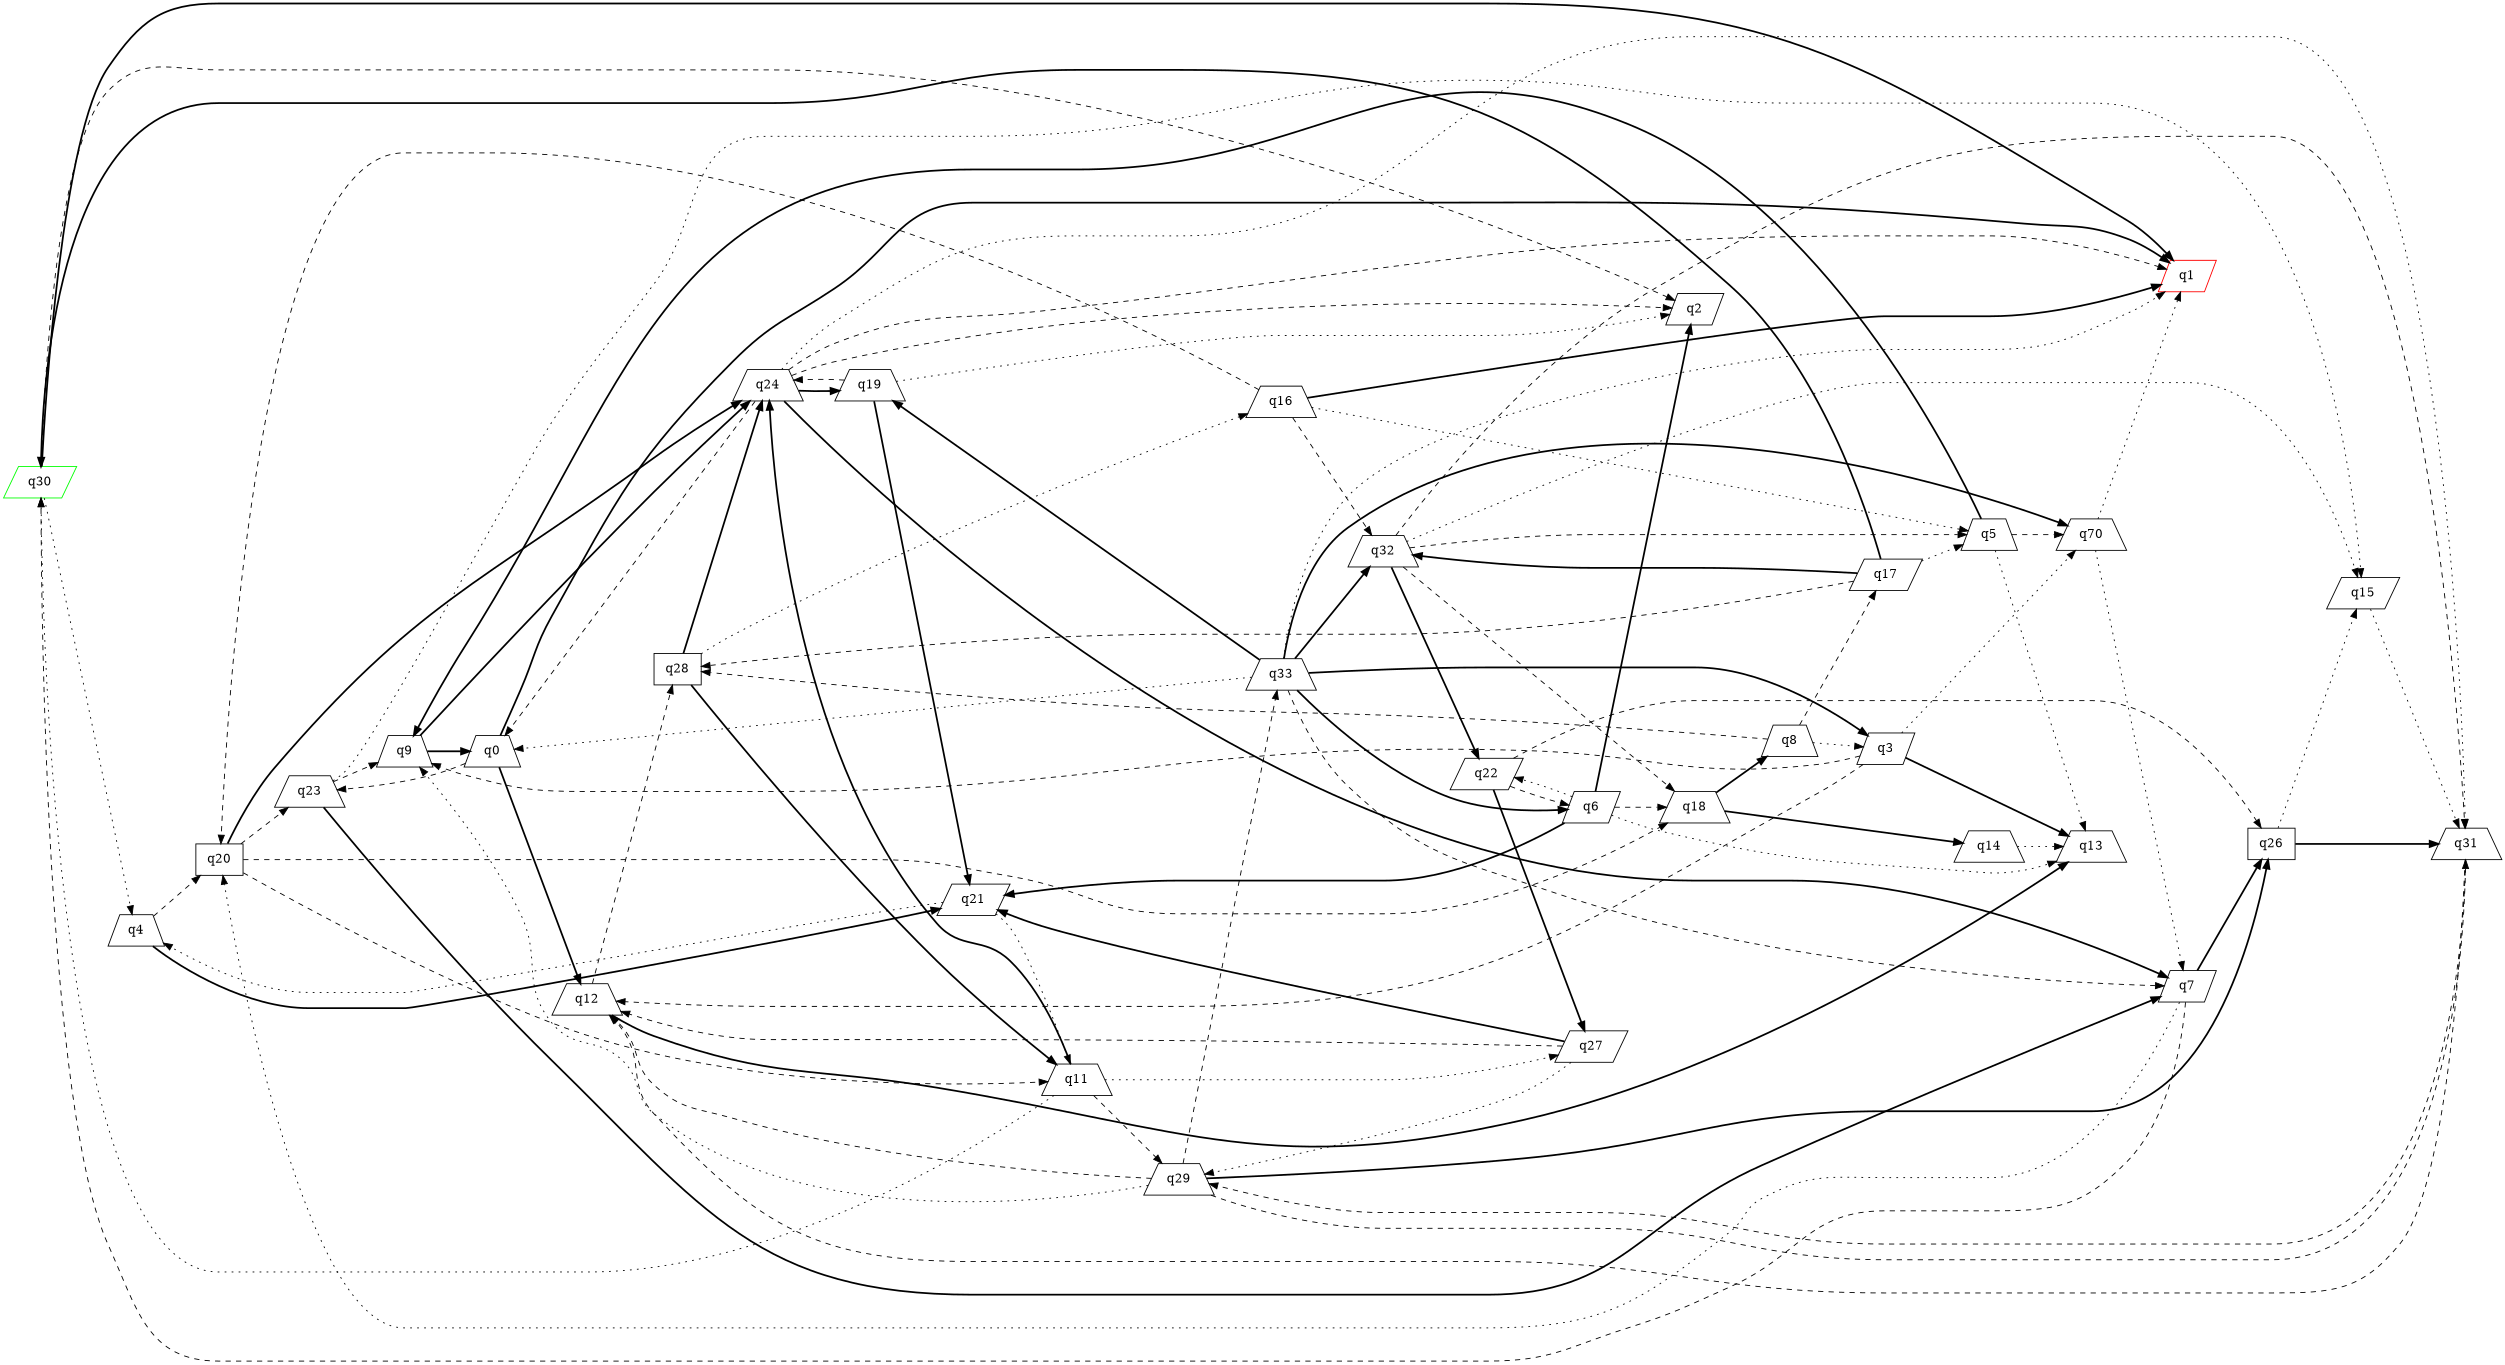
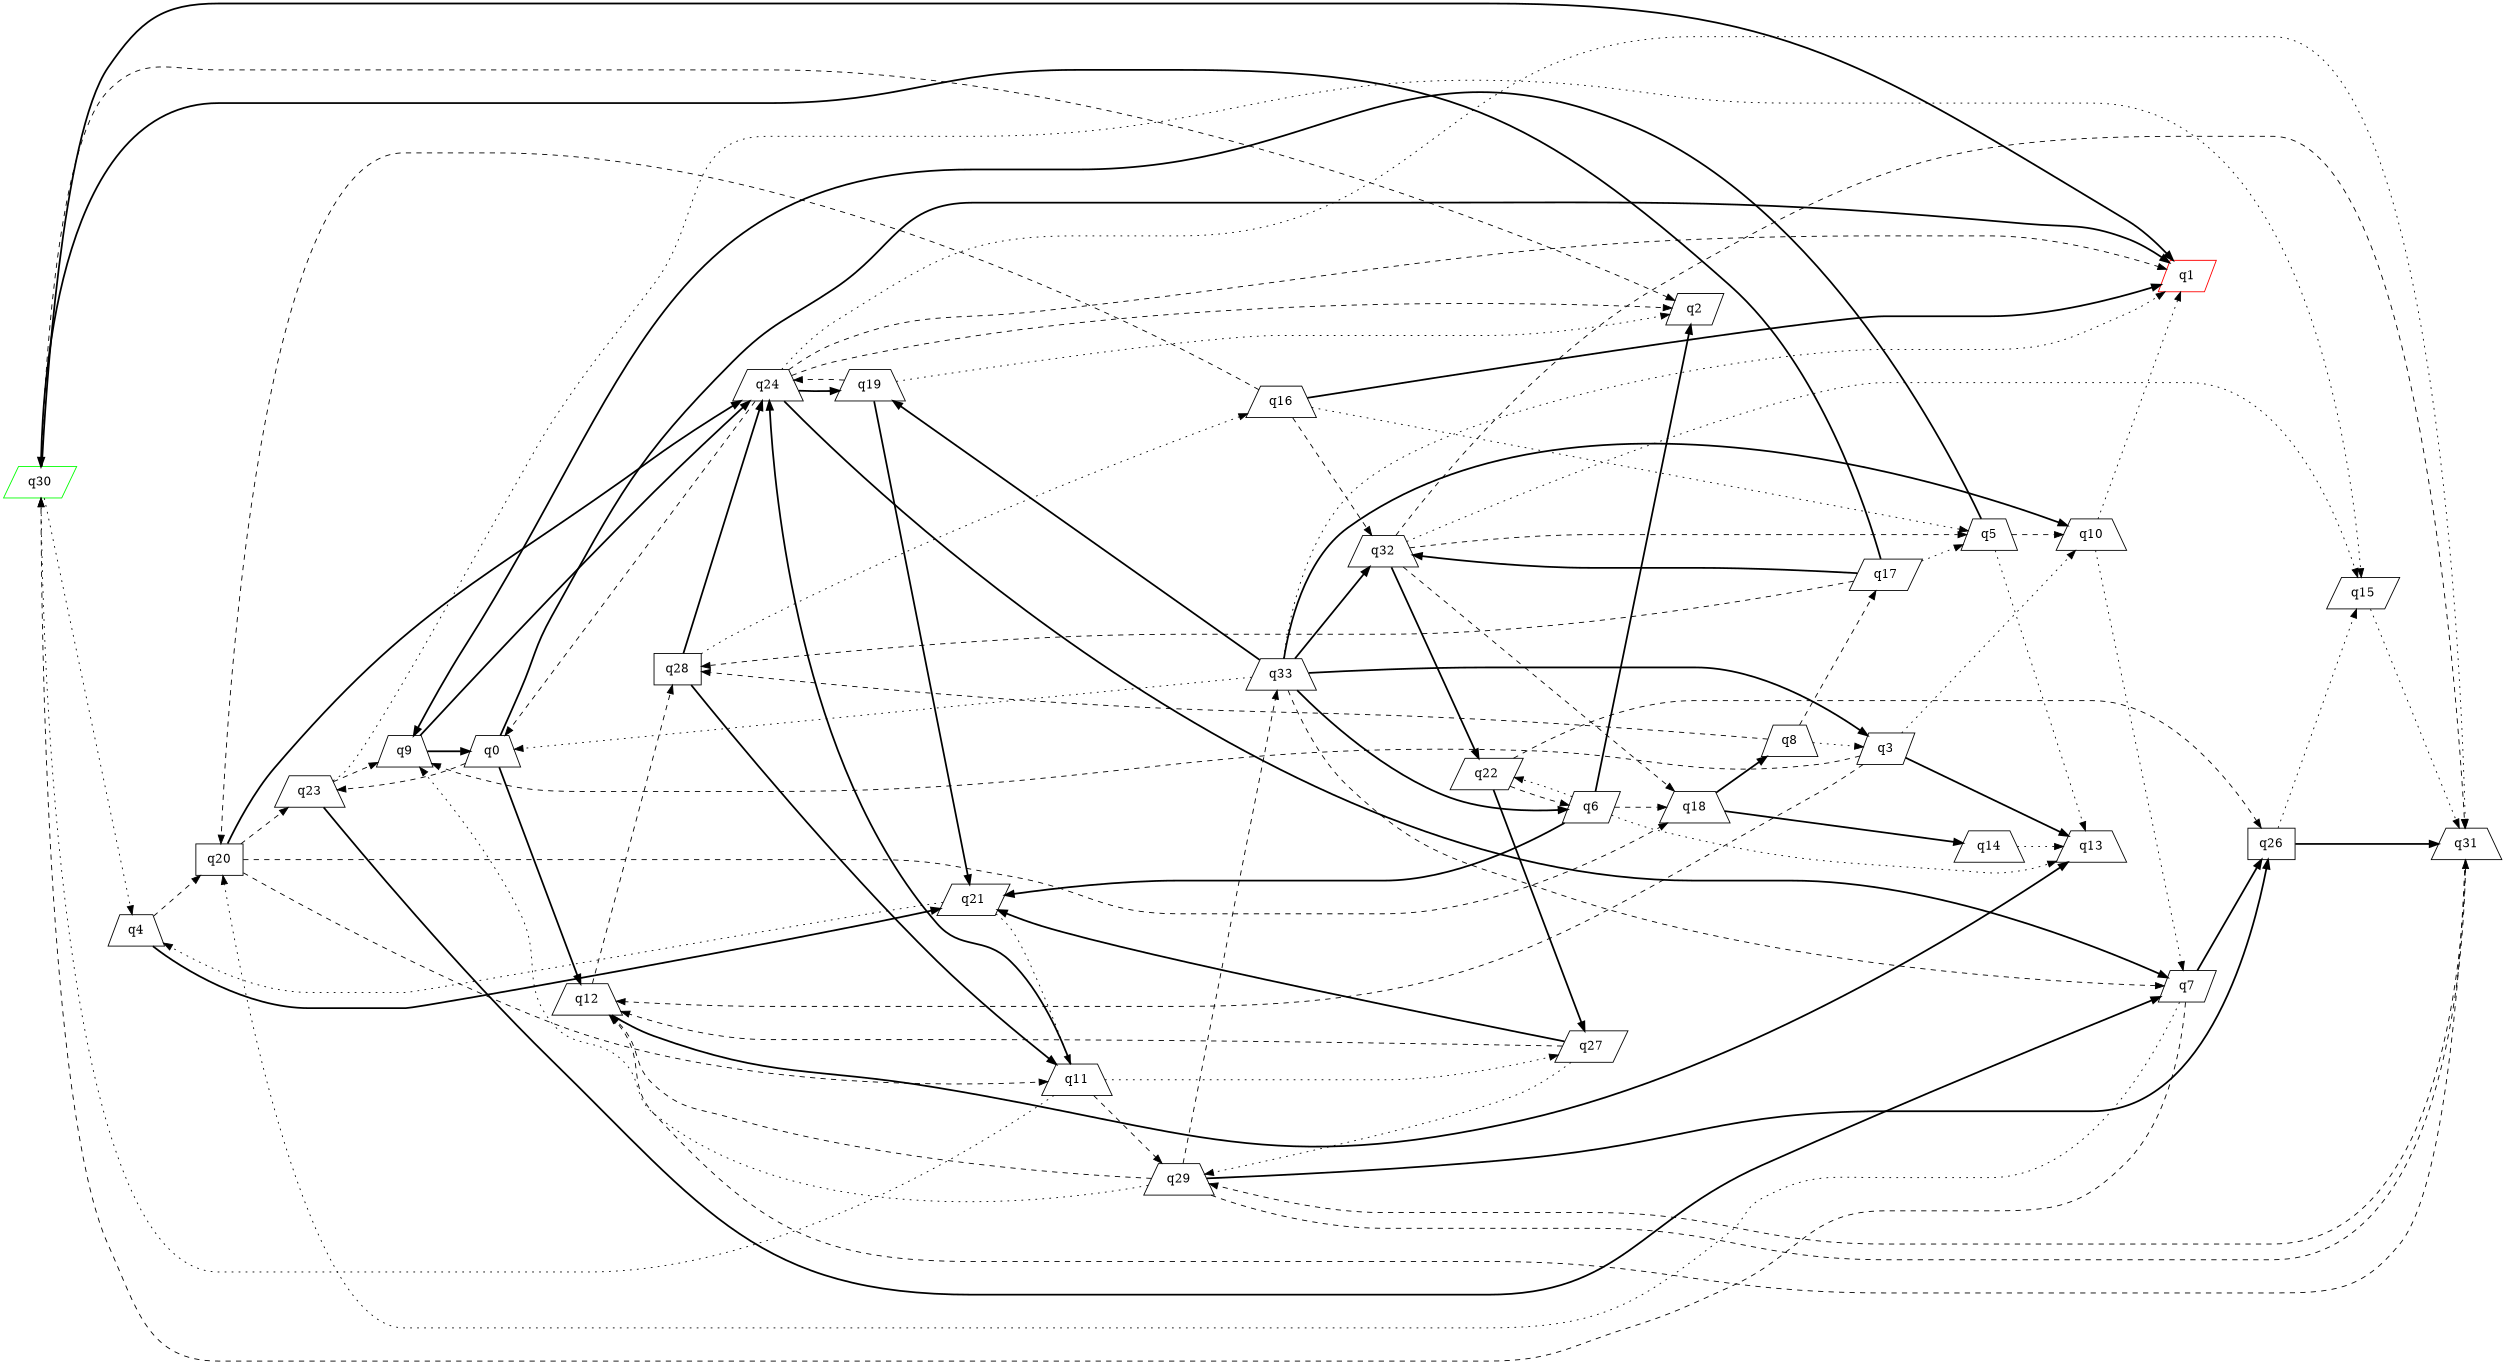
node "q70": label "q70" -> "q10"
